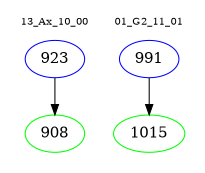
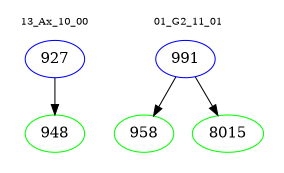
node "923": label "923" -> "927"
node "908": label "908" -> "948"
node "958": added
node "1015": label "1015" -> "8015"
